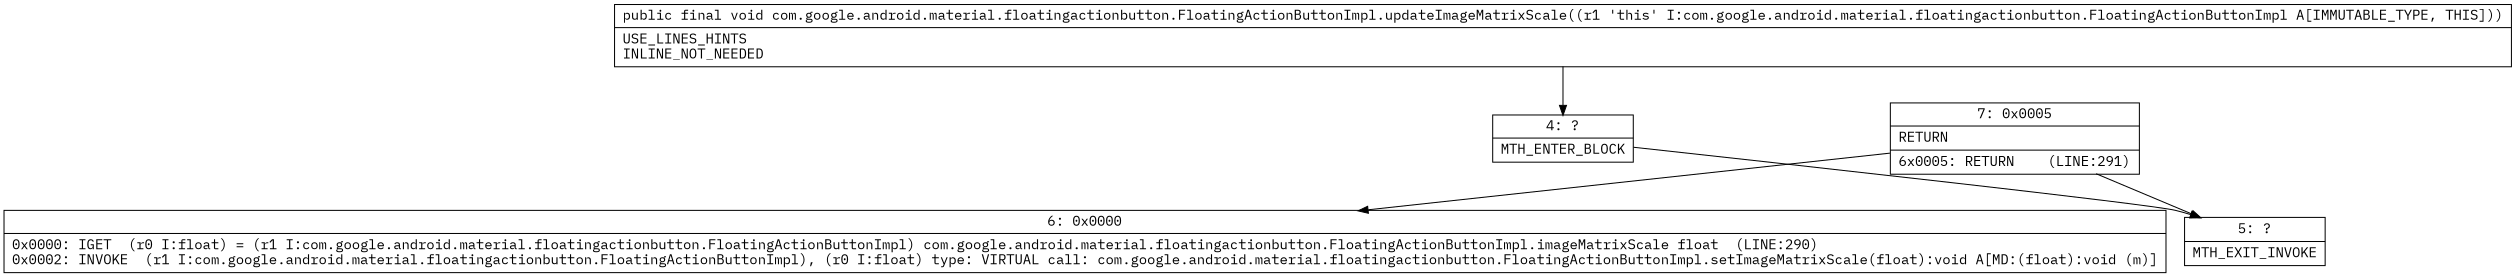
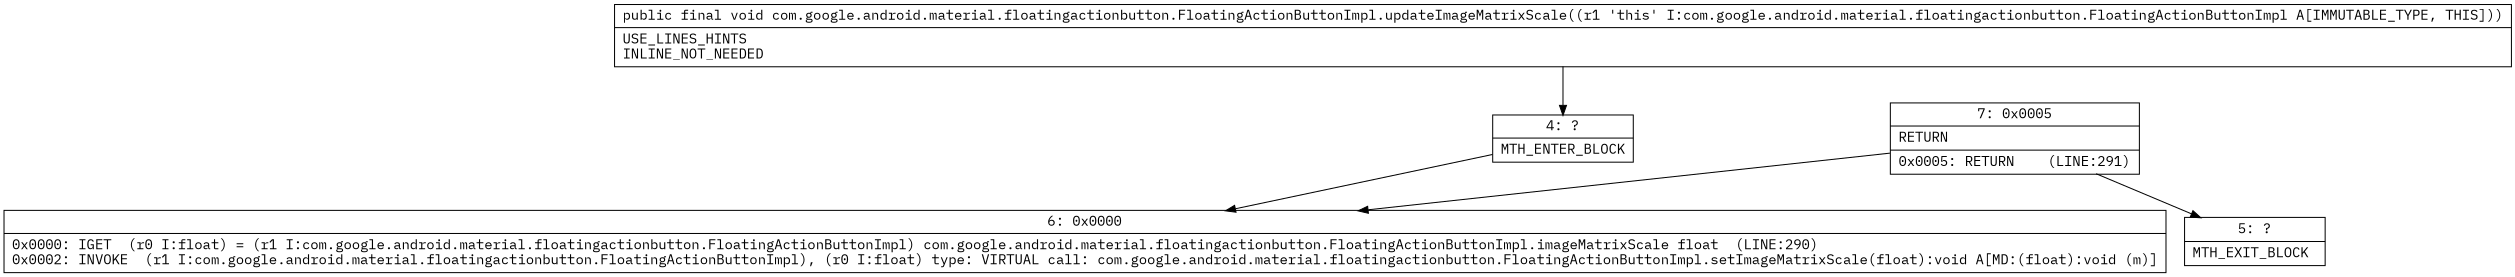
node "7: 0x0005": text "6x0005: RETURN    (LINE:291)" -> "0x0005: RETURN    (LINE:291)"
edge "4: ?" -> "5: ?": now "4: ?" -> "6: 0x0000"
node "5: ?": text "MTH_EXIT_INVOKE" -> "MTH_EXIT_BLOCK"
